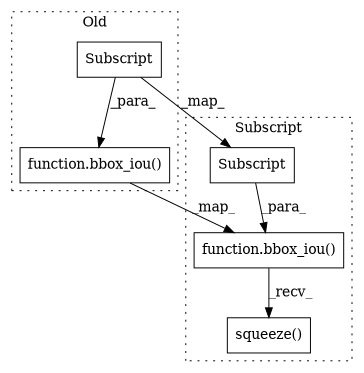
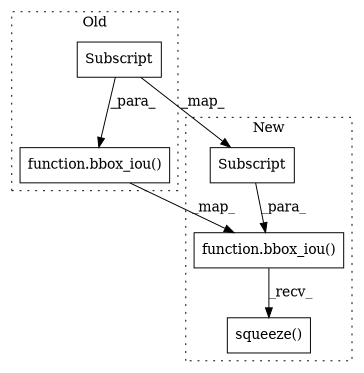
cluster "Subscript": label "Subscript" -> "New"
